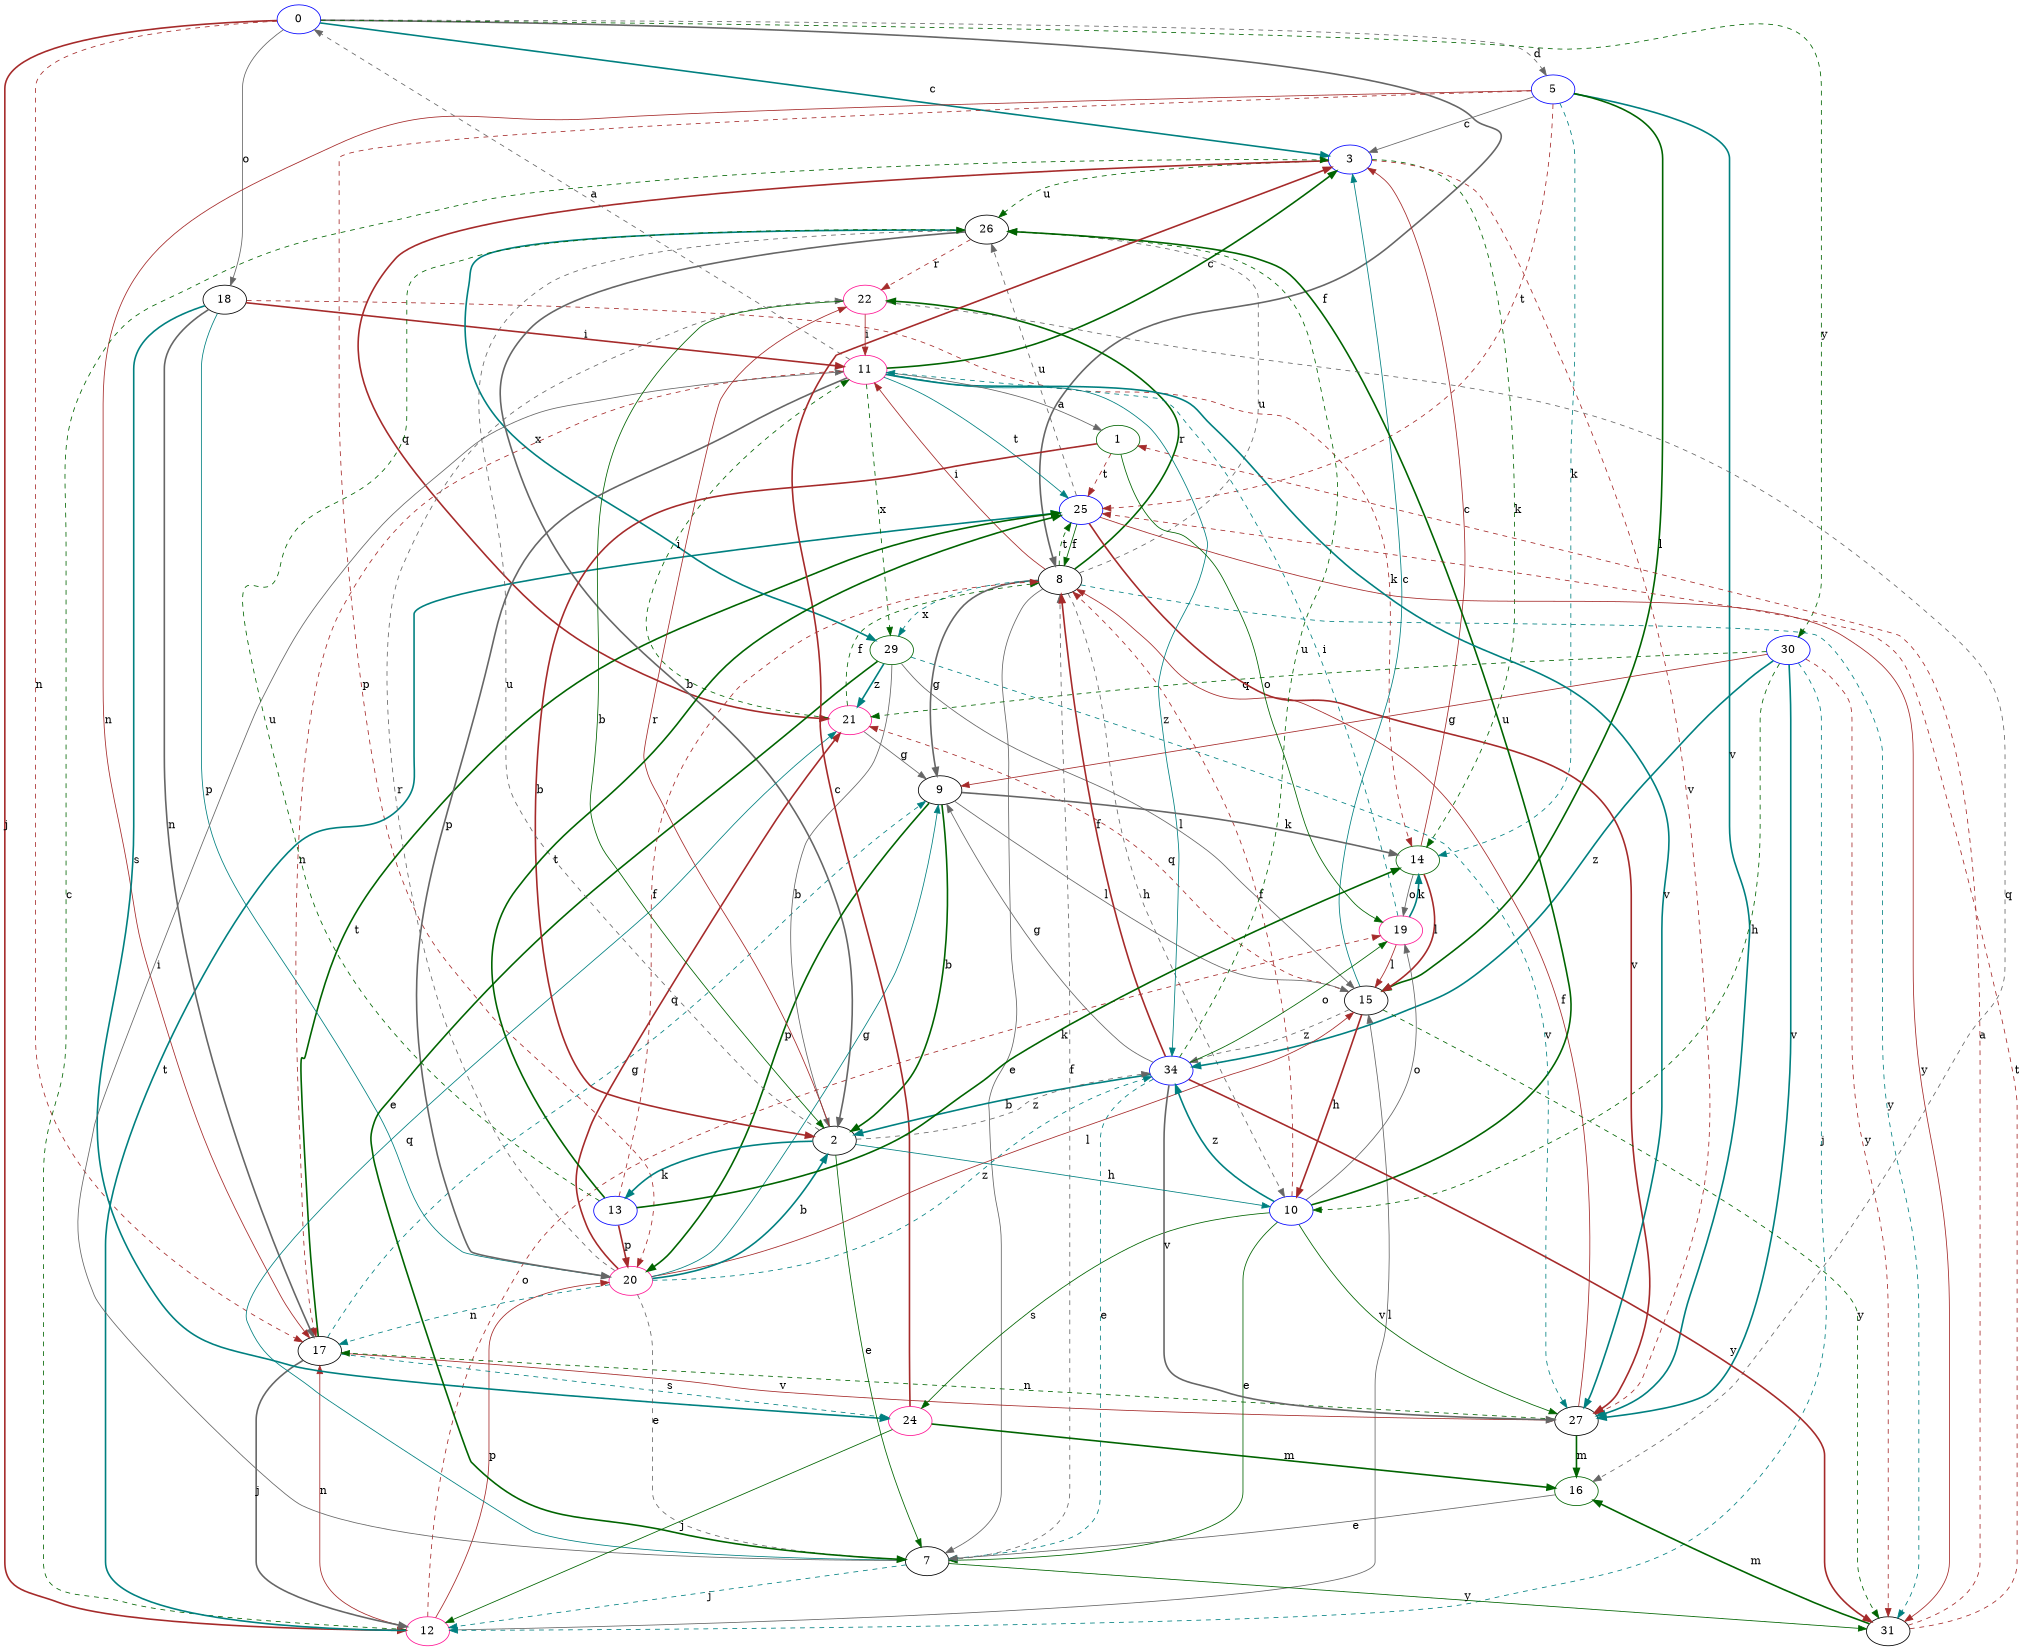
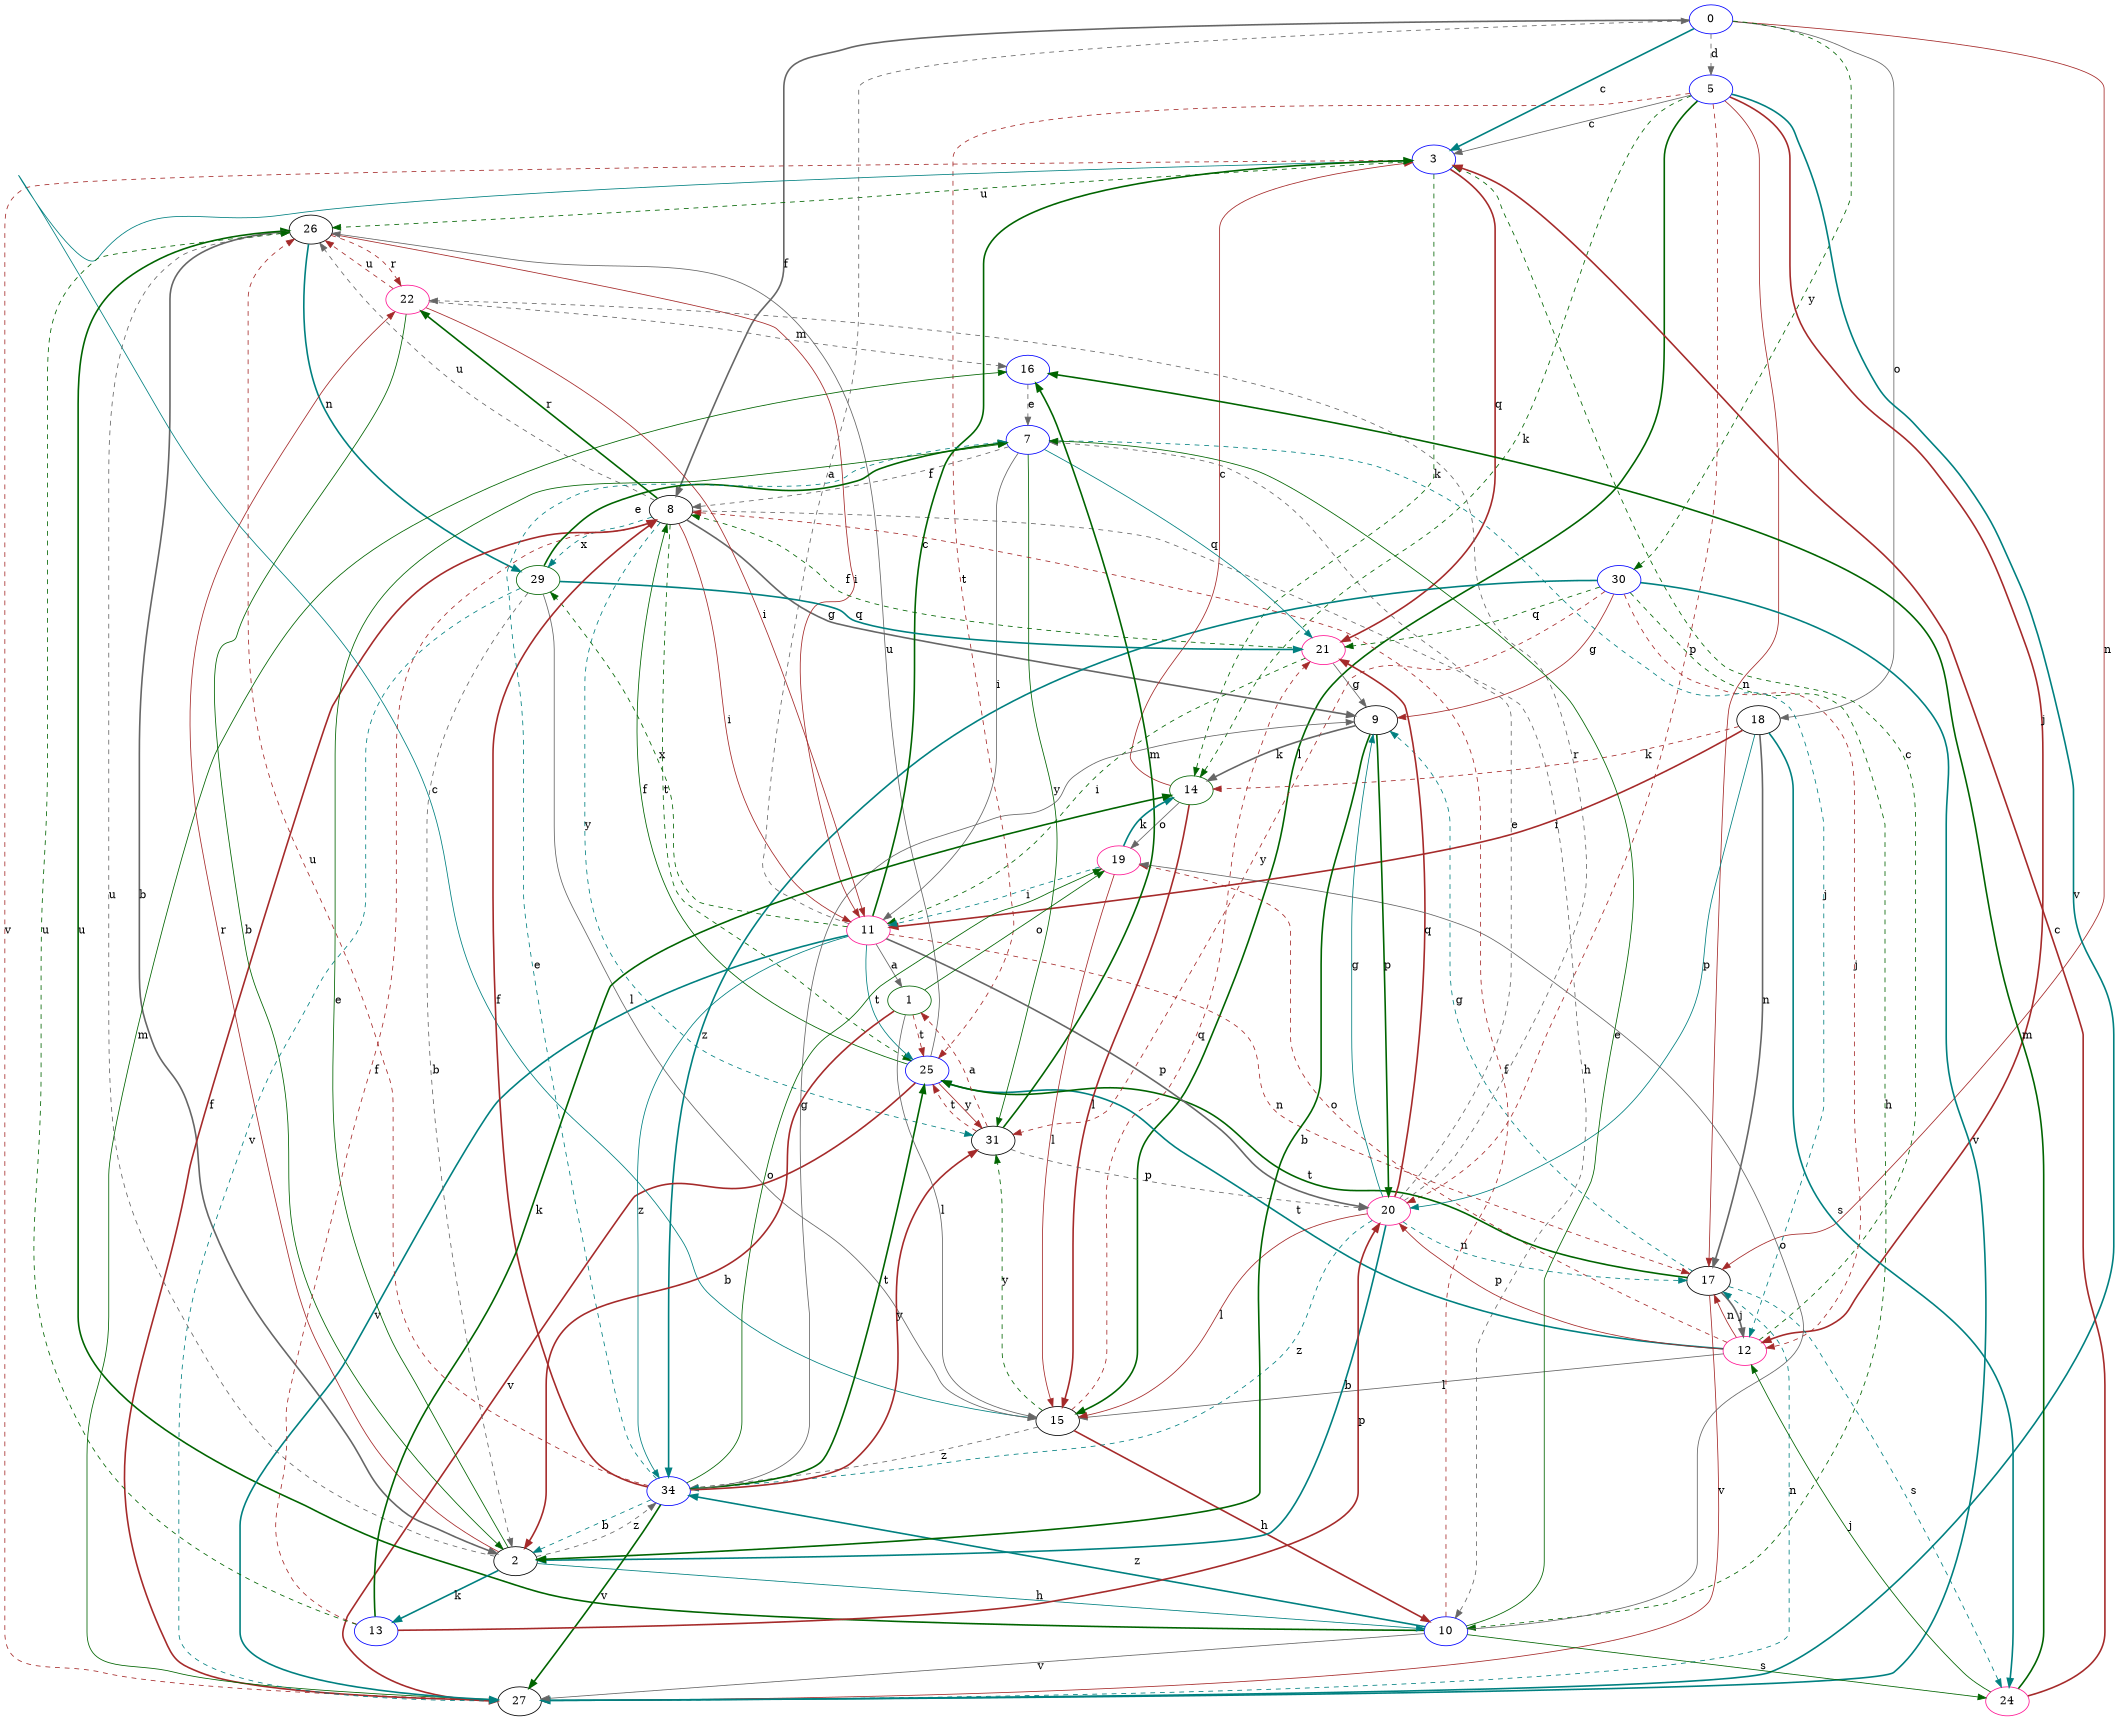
edge "22" -> "26": added, label "u"
edge "25" -> "26": style dashed -> solid
edge "26" -> "11": added, label "i"
edge "26" -> "29": label "x" -> "n"
edge "5" -> "14": color teal -> darkgreen
edge "34" -> "26": color darkgreen -> brown
edge "0" -> "17": style dashed -> solid
edge "29" -> "21": label "z" -> "q"
edge "13" -> "25": now "34" -> "25"
edge "29" -> "2": style solid -> dashed
edge "27" -> "8": style solid -> bold
edge "0" -> "12": now "5" -> "12"
edge "22" -> "16": label "q" -> "m"
edge "9" -> "15": now "1" -> "15"
edge "8" -> "7": removed, label "e"
edge "34" -> "2": style bold -> dashed
edge "31" -> "20": added, label "p"
edge "10" -> "27": color darkgreen -> gray40
edge "27" -> "17": color darkgreen -> teal
edge "34" -> "27": color gray40 -> darkgreen
edge "27" -> "16": style bold -> solid
node "16": color darkgreen -> blue
edge "16" -> "7": style solid -> dashed
node "7": color black -> blue
edge "30" -> "12": color teal -> brown
